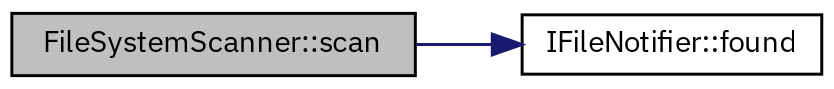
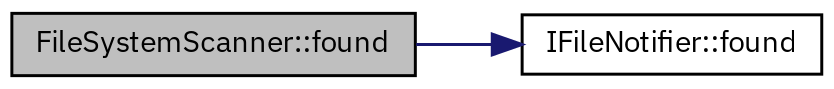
node "FileSystemScanner::scan": label "FileSystemScanner::scan" -> "FileSystemScanner::found"
